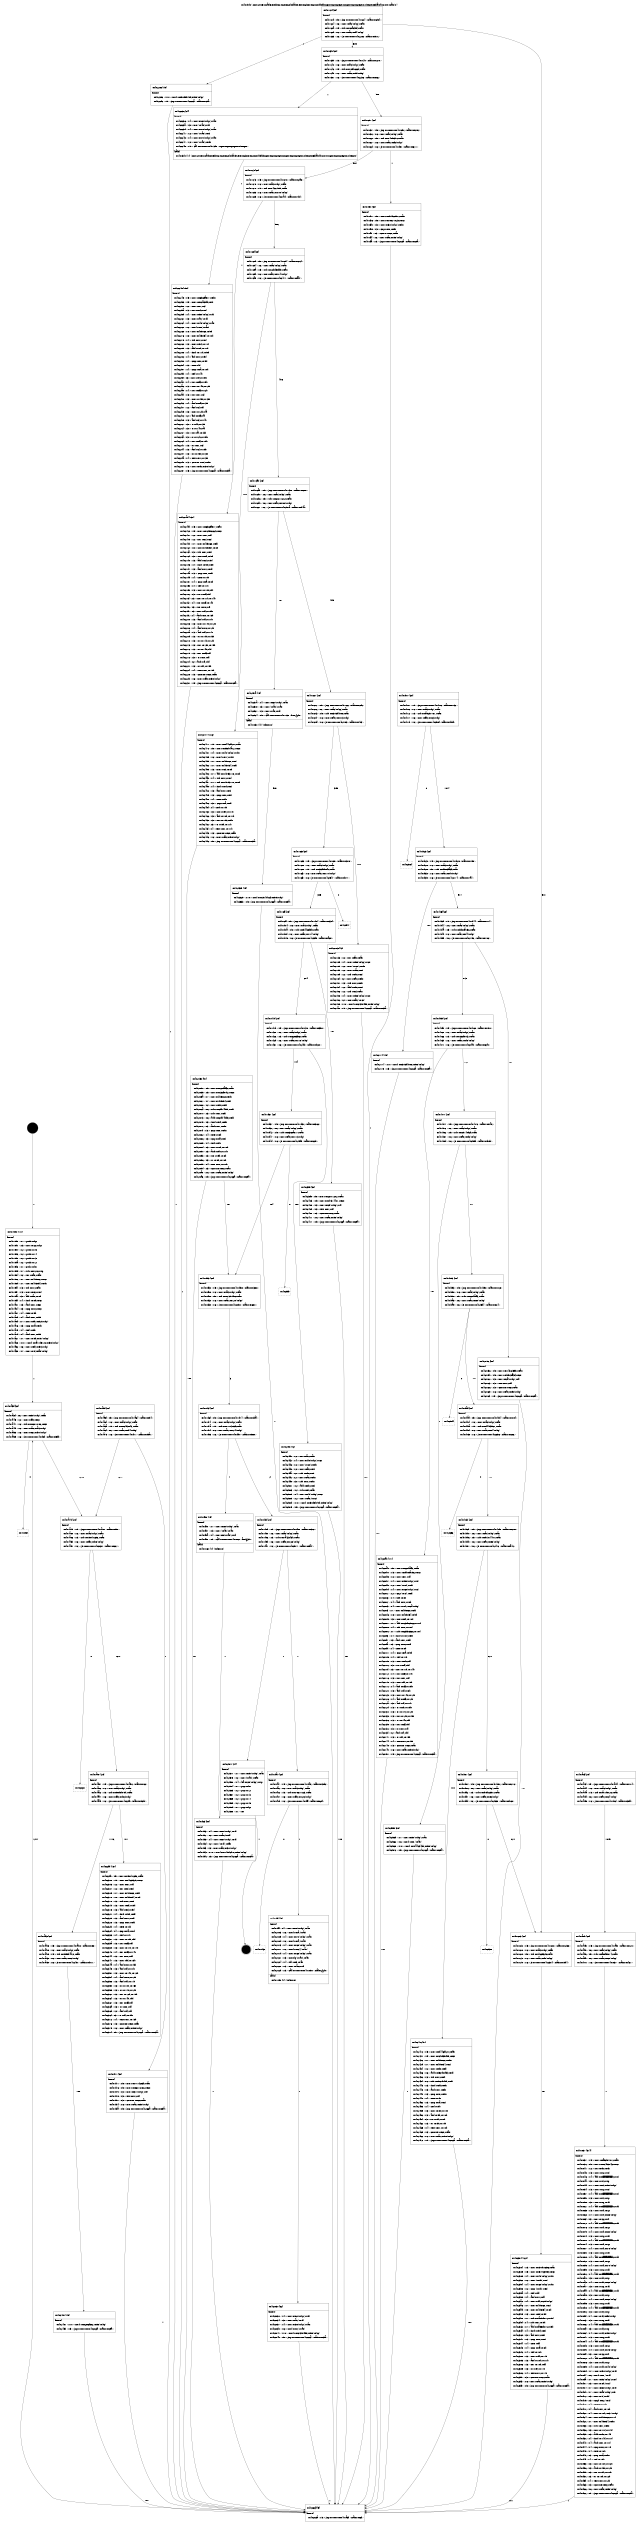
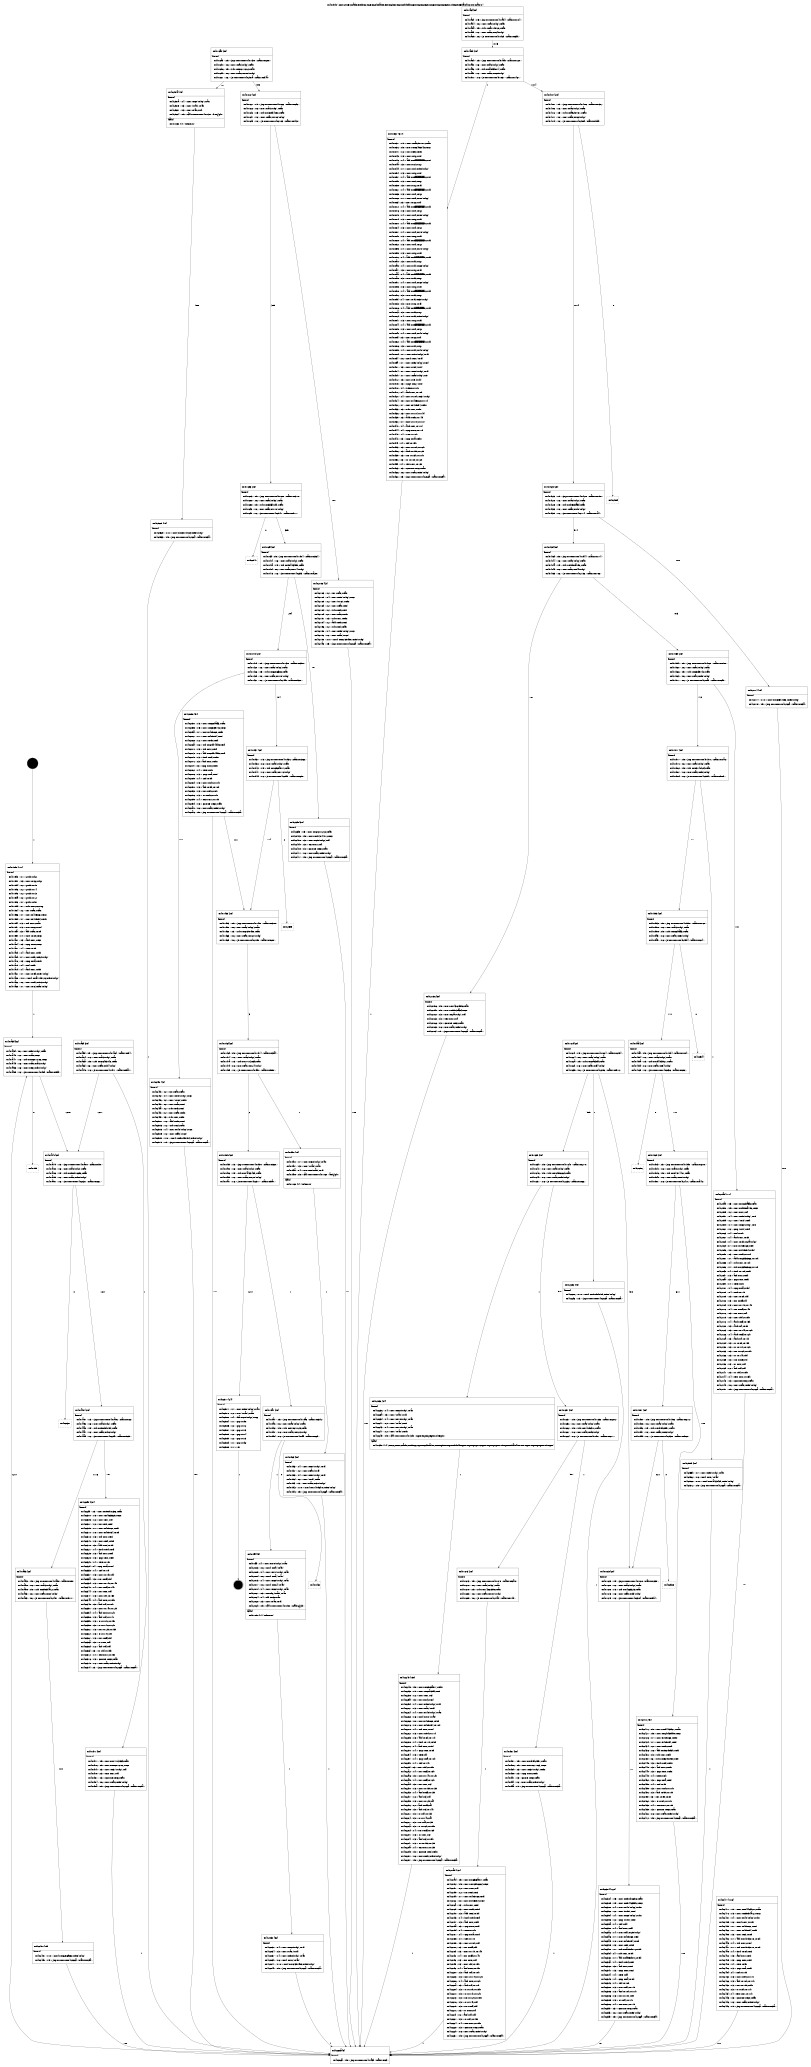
edge "0x401aeb [28]" -> "0x401b07 [28]": added, label "1014"
node "0x401c8f [28]": removed
edge "0x401d8b [28]" -> "0x402577 [24]": label " 1" -> " 1217"
